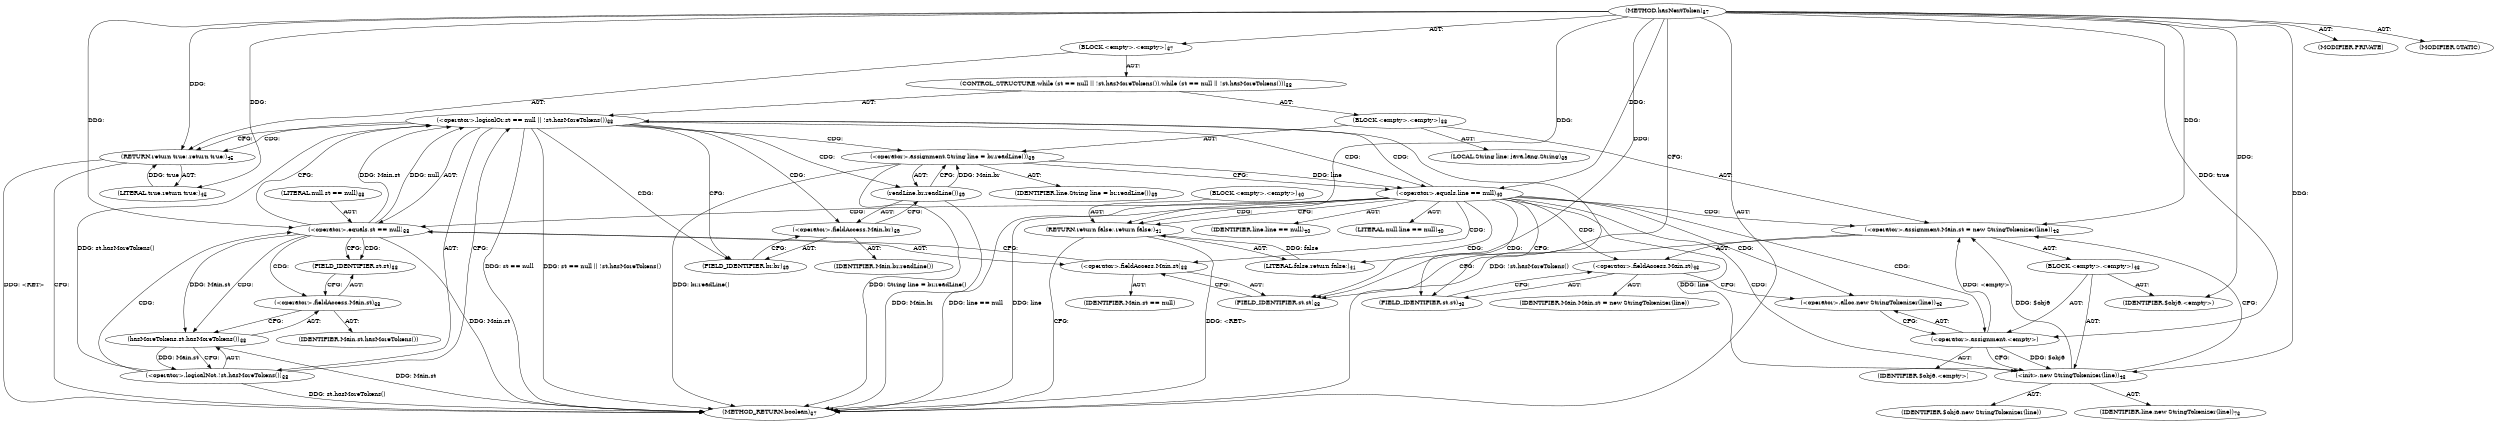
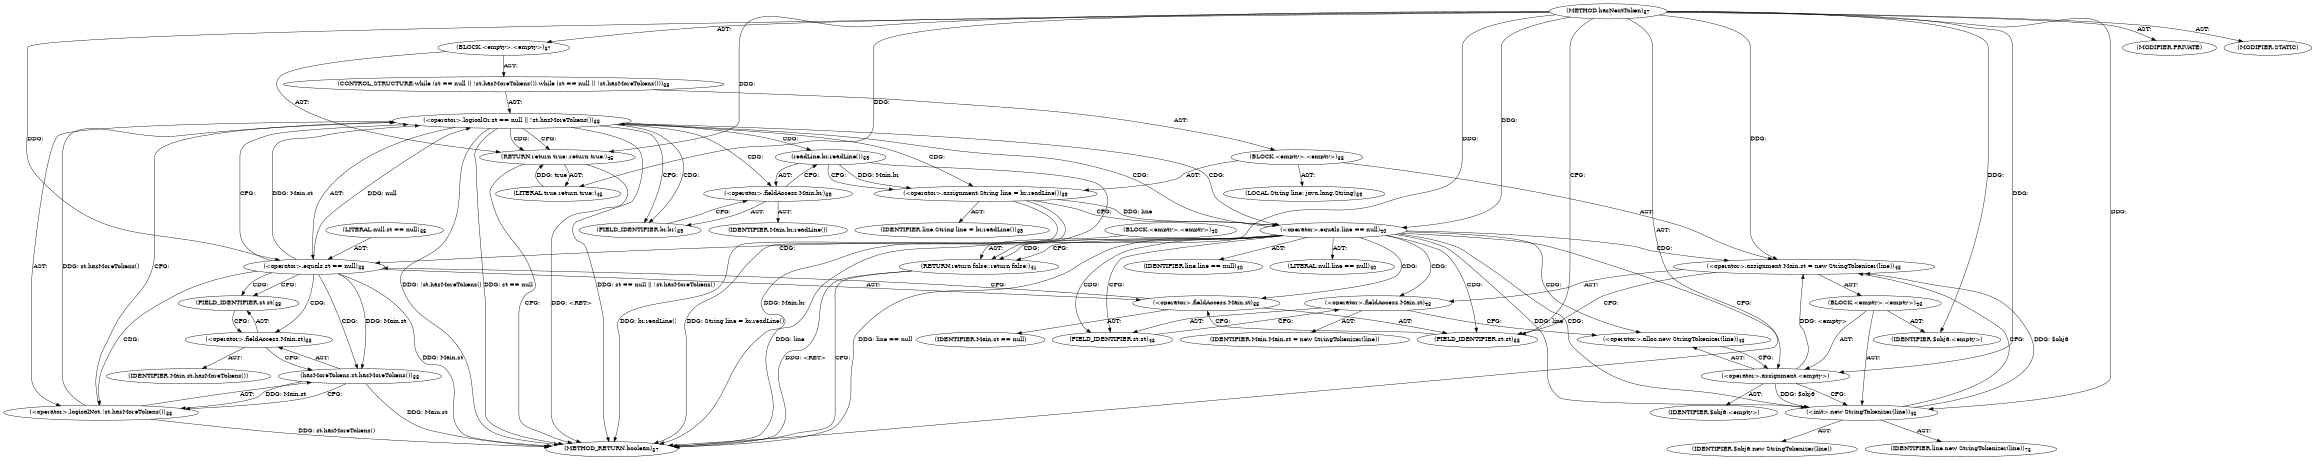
edge "(<operator>.assignment,String line = br.readLine())" -> "(readLine,br.readLine())": removed, label "AST:"
edge "(METHOD,hasNextToken)" -> "(<operator>.assignment,<empty>)": label "DDG: true" -> "DDG: "
node "(LITERAL,false,return false;)": removed
edge "(<operator>.equals,line == null)" -> "(<operator>.assignment,<empty>)": label "CDG: " -> "CFG: "
edge "(<operator>.logicalNot,!st.hasMoreTokens())" -> "(<operator>.equals,st == null)": reversed
